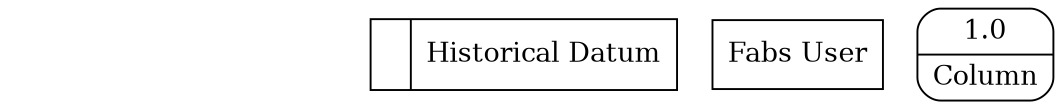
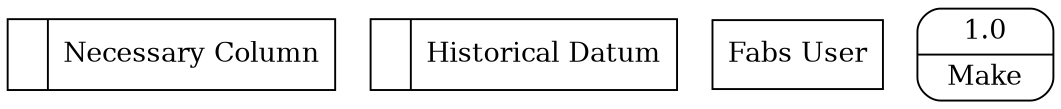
node "Necessary Column": added
node "1.0": text "Column" -> "Make"
